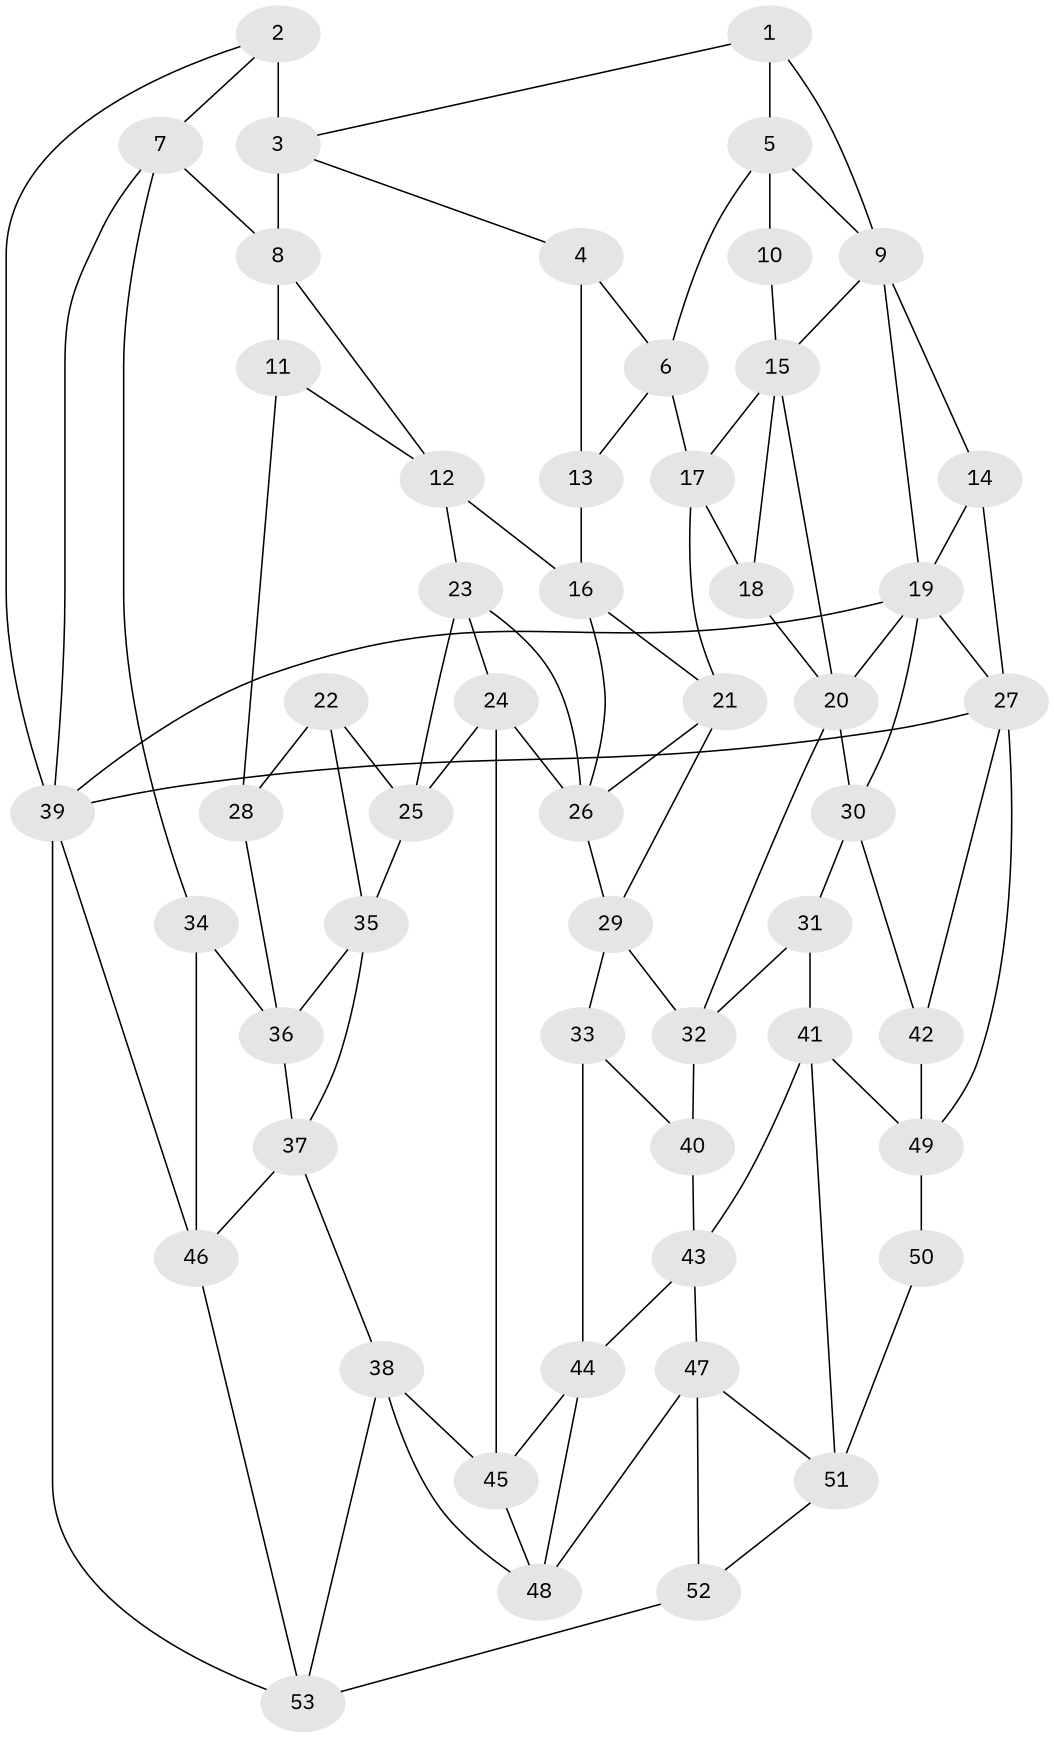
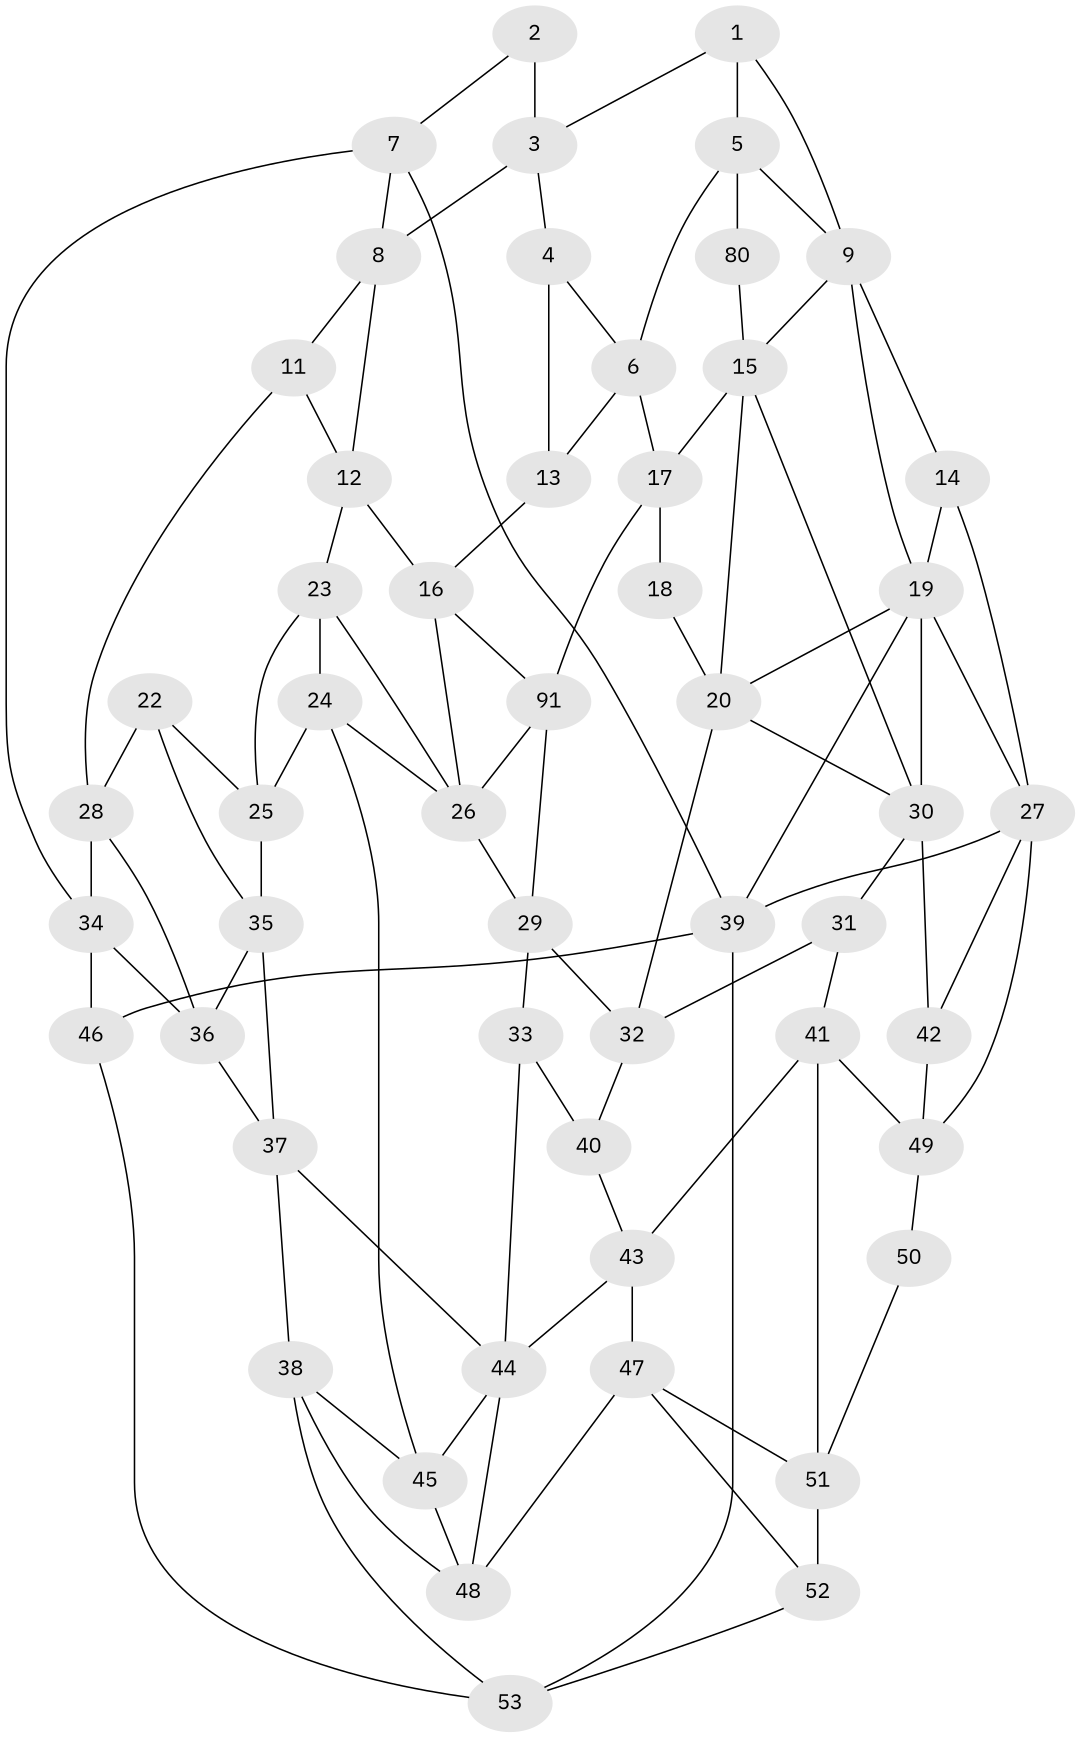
node "10": label "10" -> "80"
edge "2" -- "39": removed
edge "15" -- "18": now "15" -- "30"
node "21": label "21" -> "91"
edge "28" -- "34": added
edge "37" -- "46": now "37" -- "44"
